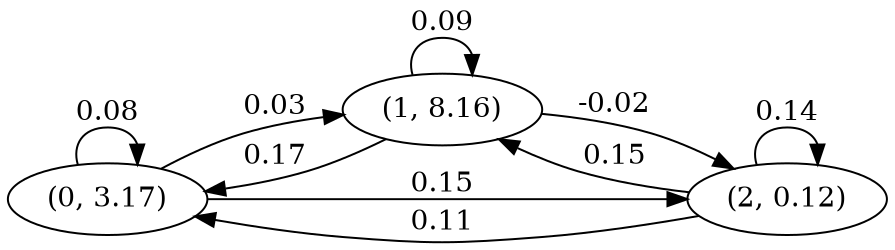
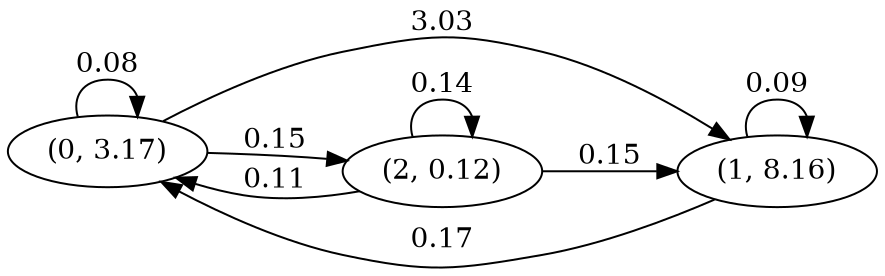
edge "(0, 3.17)" -> "(1, 8.16)": label "0.03" -> "3.03"
edge "(1, 8.16)" -> "(2, 0.12)": removed, label "-0.02"
